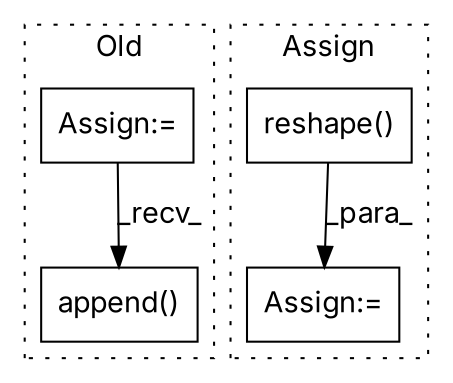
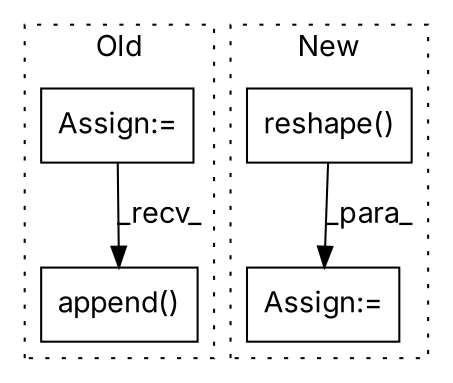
cluster "Assign": label "Assign" -> "New"
